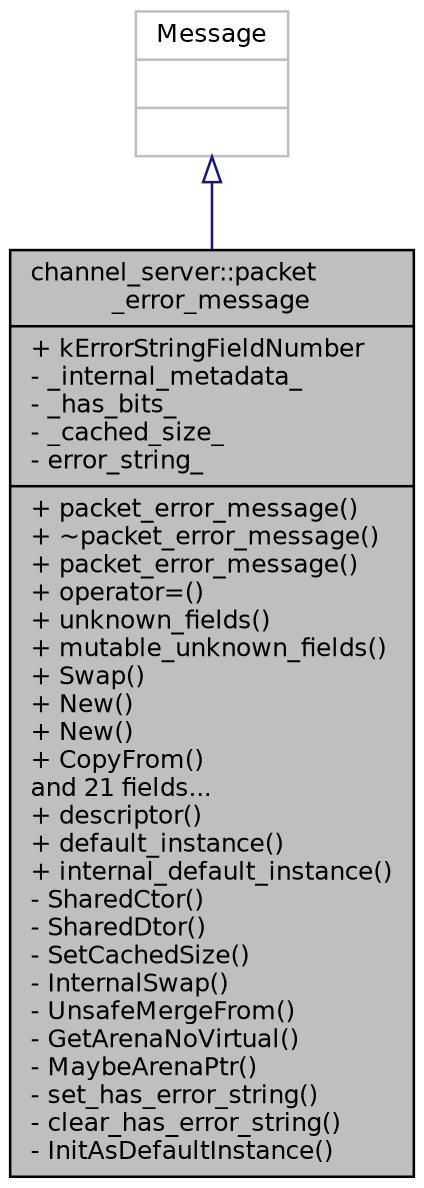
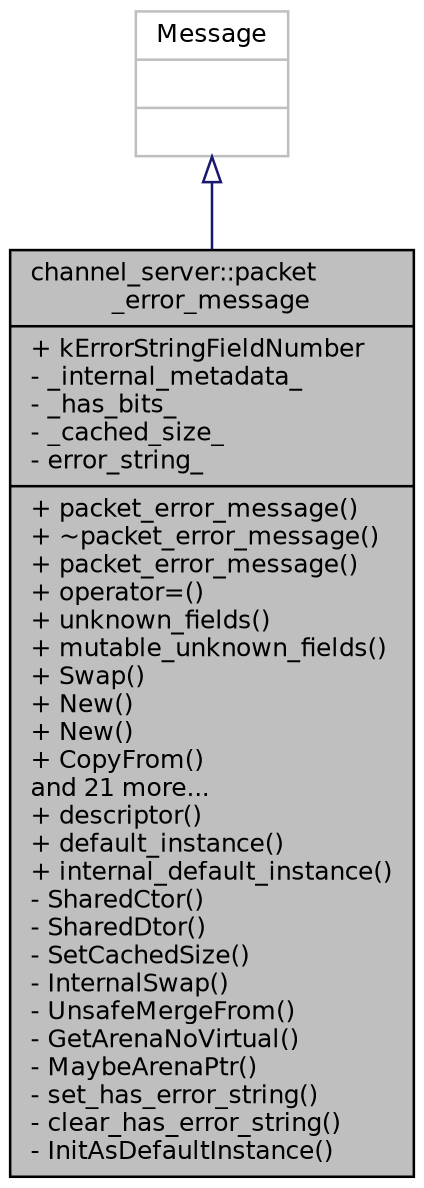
node "channel_server::packet": text "and 21 fields..." -> "and 21 more..."
